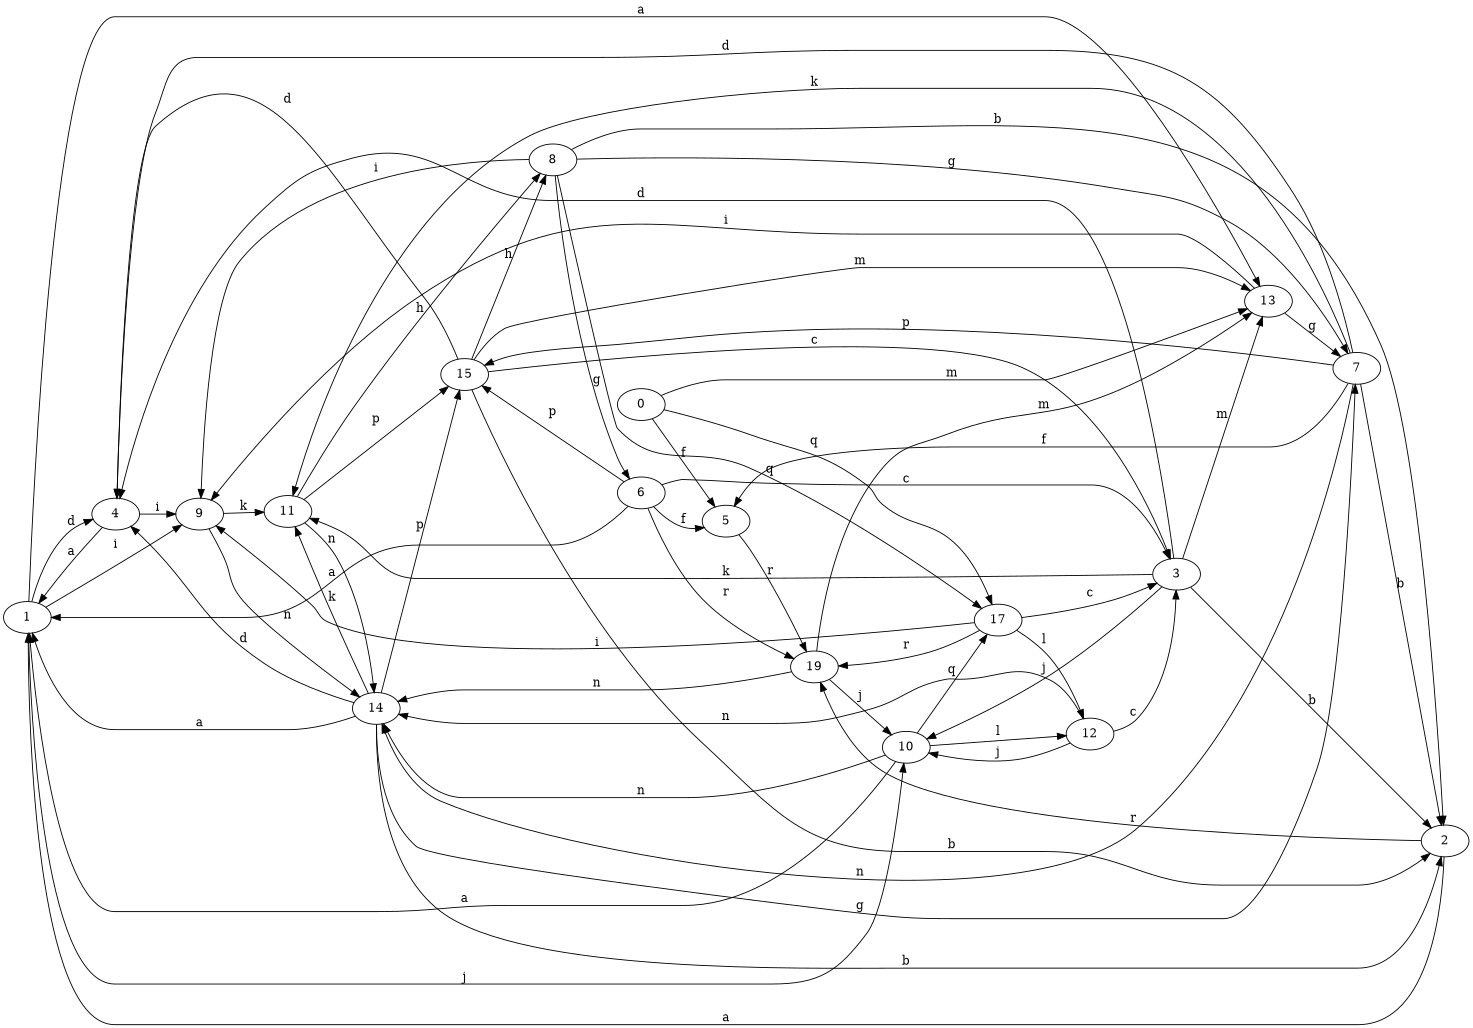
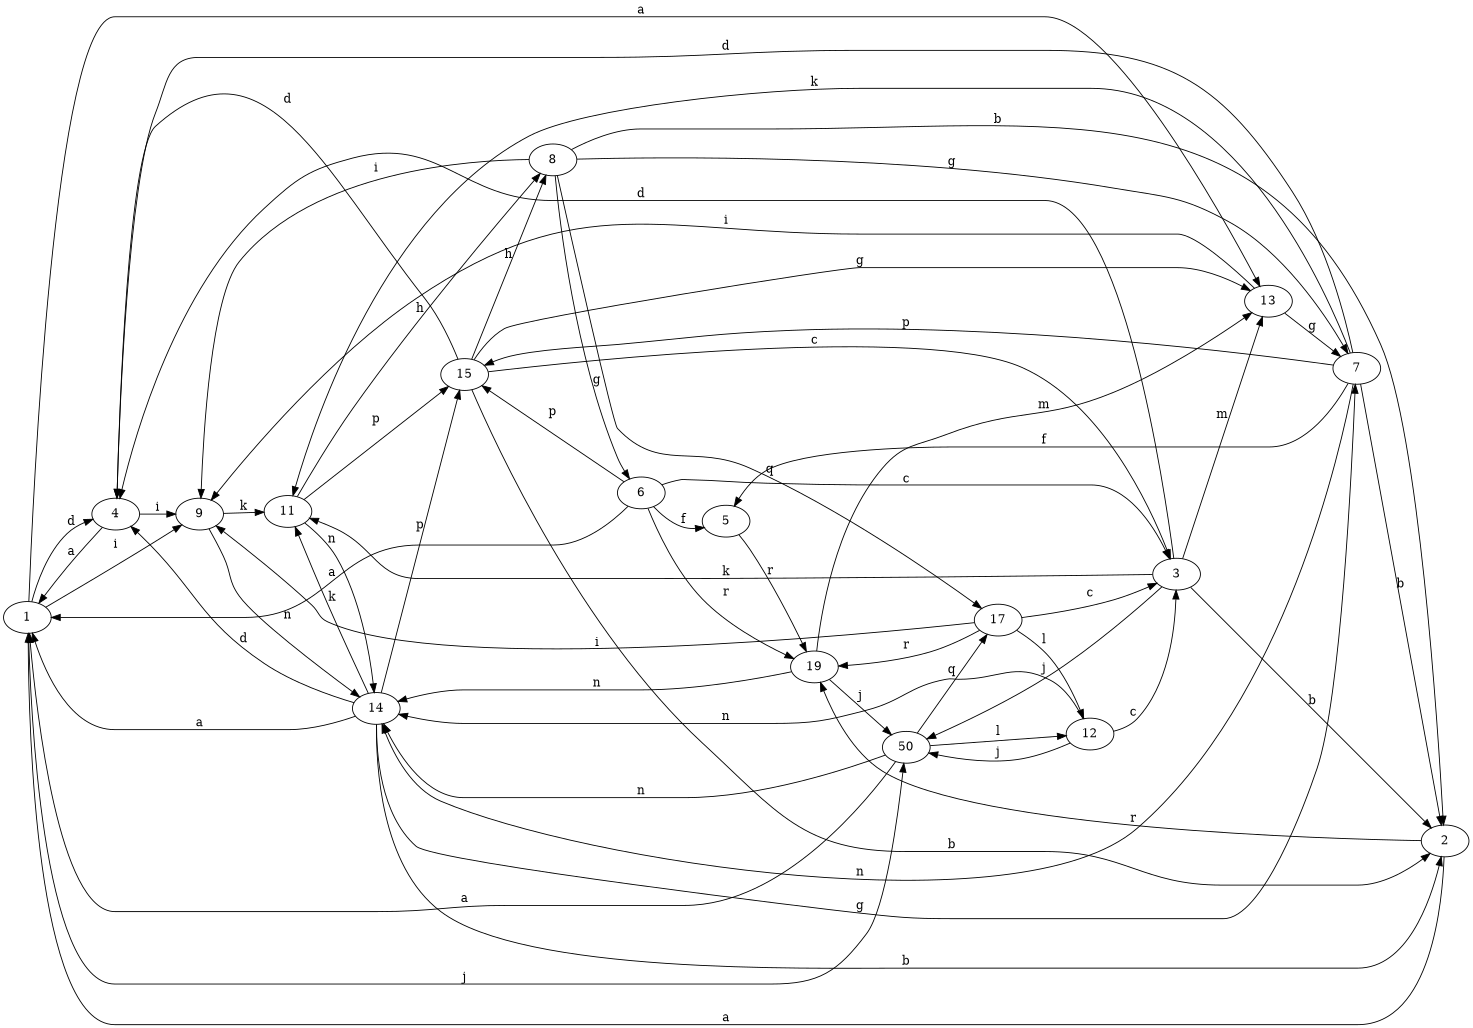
edge "15" -> "13": label "m" -> "g"
node "0": removed
node "10": label "10" -> "50"
